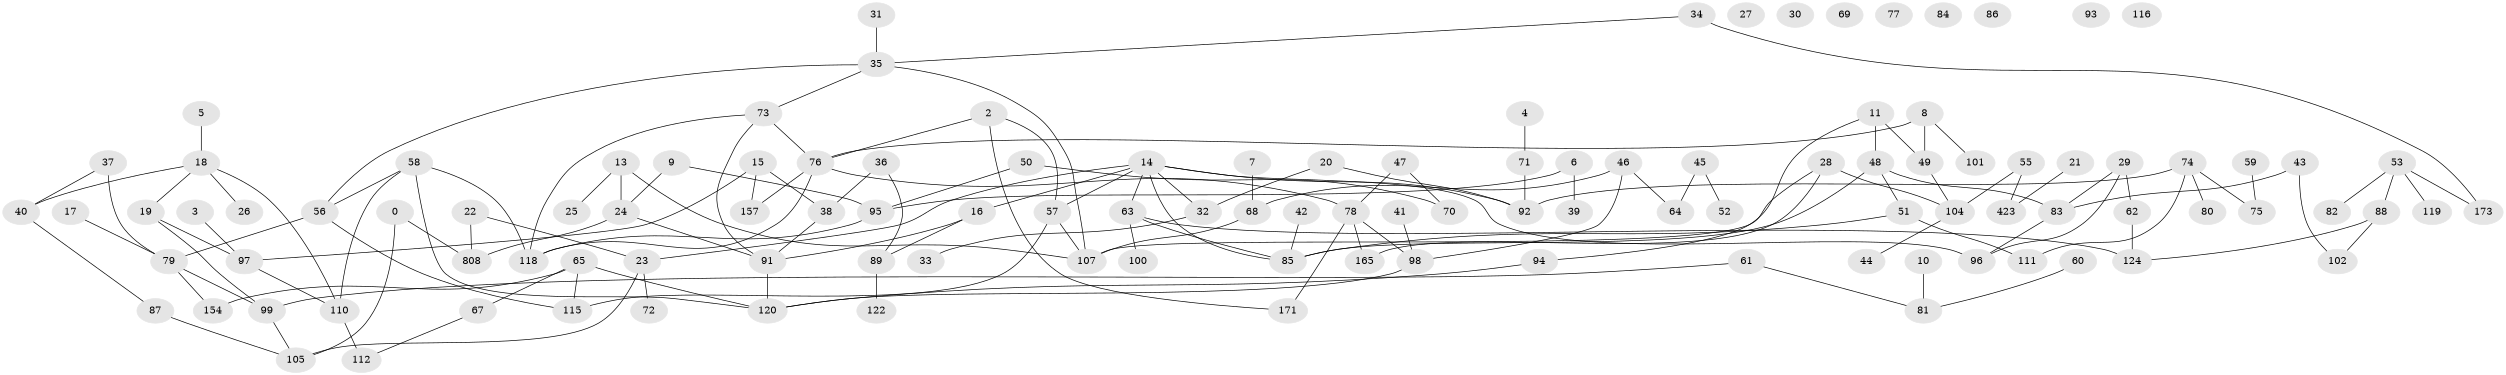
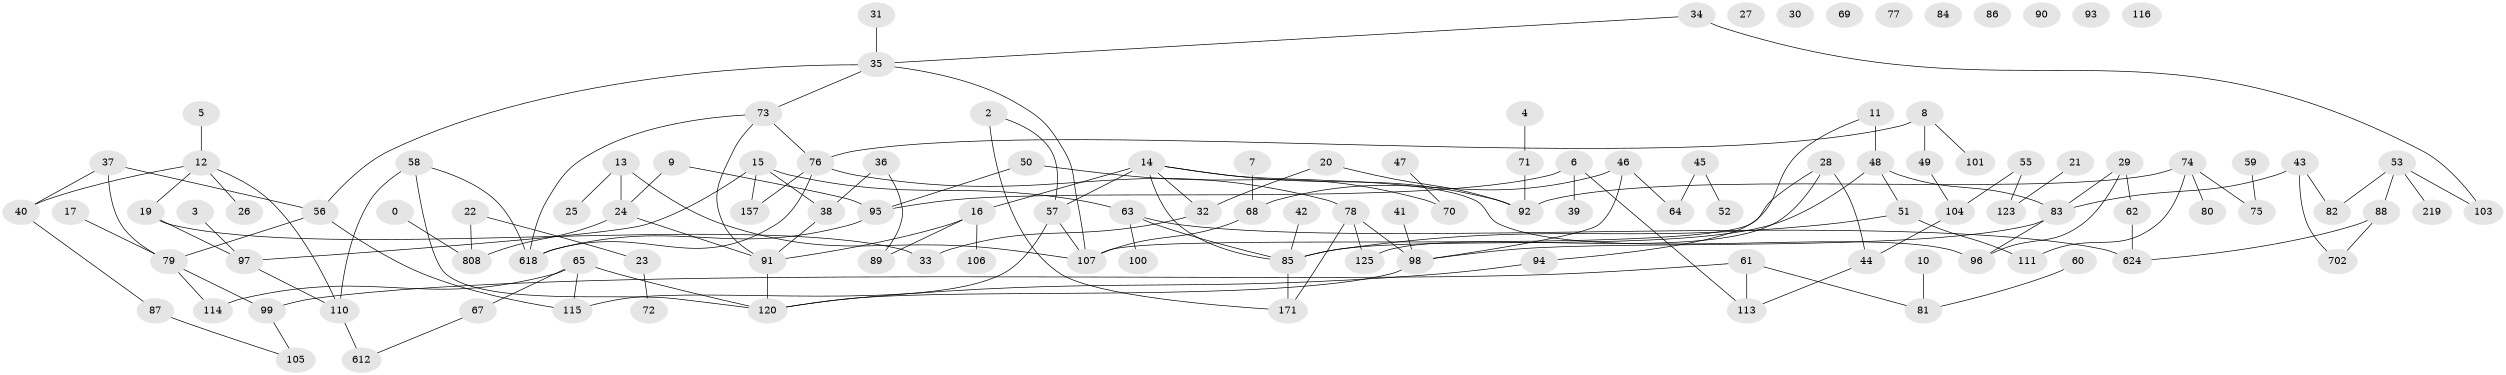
node "90": added
edge "2" -- "76": removed
edge "11" -- "49": removed
node "18": label "18" -> "12"
edge "58" -- "56": now "37" -- "56"
edge "14" -- "63": now "15" -- "63"
edge "47" -- "78": removed
edge "43" -- "82": added
edge "28" -- "104": now "28" -- "44"
node "423": label "423" -> "123"
node "119": label "119" -> "219"
node "173": label "173" -> "103"
edge "14" -- "23": removed
edge "83" -- "98": added
edge "19" -- "99": now "19" -- "33"
node "118": label "118" -> "618"
node "106": added
node "165": label "165" -> "125"
node "124": label "124" -> "624"
node "102": label "102" -> "702"
edge "85" -- "171": added
edge "0" -- "105": removed
node "154": label "154" -> "114"
node "122": removed
node "113": added
edge "23" -- "105": removed
node "112": label "112" -> "612"
